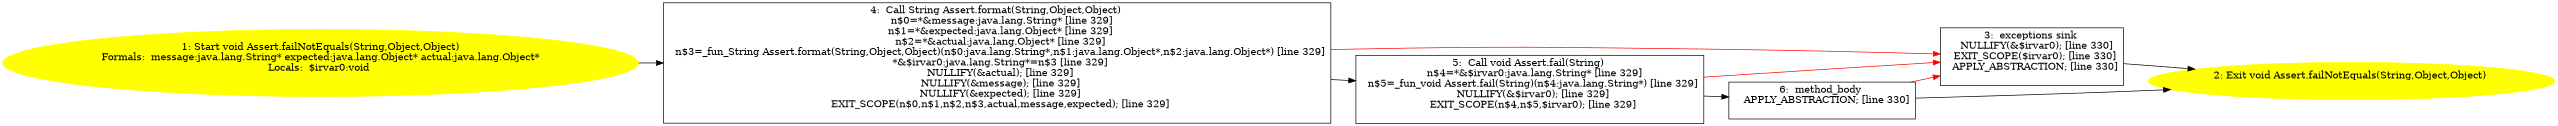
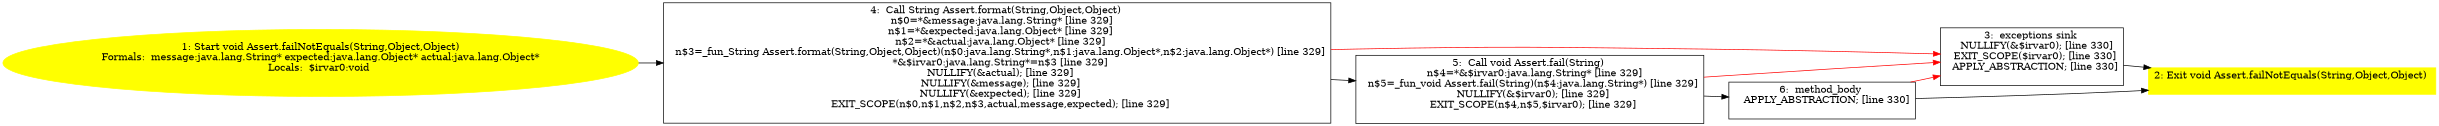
node "2: Exit void Assert.failNotEquals(String,Object,Object)": shape ellipse -> box
